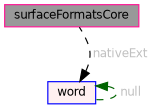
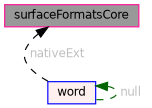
edge "surfaceFormatsCore" -> "word": reversed
